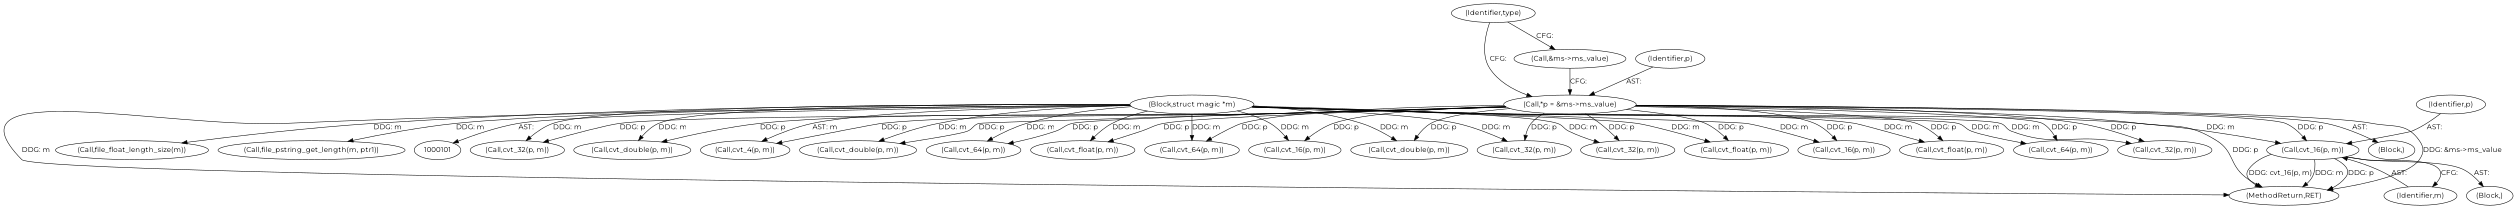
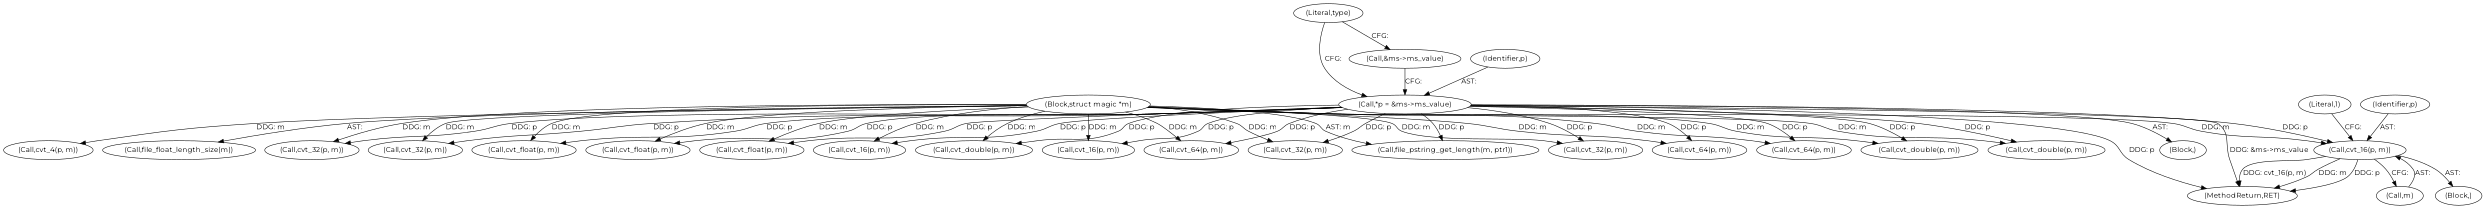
node "(Identifier,type)": label "(Identifier,type)" -> "(Literal,type)"
node "(Literal,1)": added
edge "(Call,*p = &ms->ms_value)" -> "(Call,cvt_4(p, m))": now "(Call,*p = &ms->ms_value)" -> "(Call,file_pstring_get_length(m, ptr1))"
edge "(Block,struct magic *m)" -> "(Call,file_float_length_size(m))": label "DDG: m" -> "AST: "
edge "(Block,struct magic *m)" -> "(Call,file_pstring_get_length(m, ptr1))": label "DDG: m" -> "AST: m"
edge "(Block,struct magic *m)" -> "(Call,cvt_4(p, m))": label "AST: m" -> "DDG: m"
node "1000101": removed
edge "(Block,struct magic *m)" -> "(MethodReturn,RET)": removed, label "DDG: m"
node "(Identifier,m)": label "(Identifier,m)" -> "(Call,m)"
